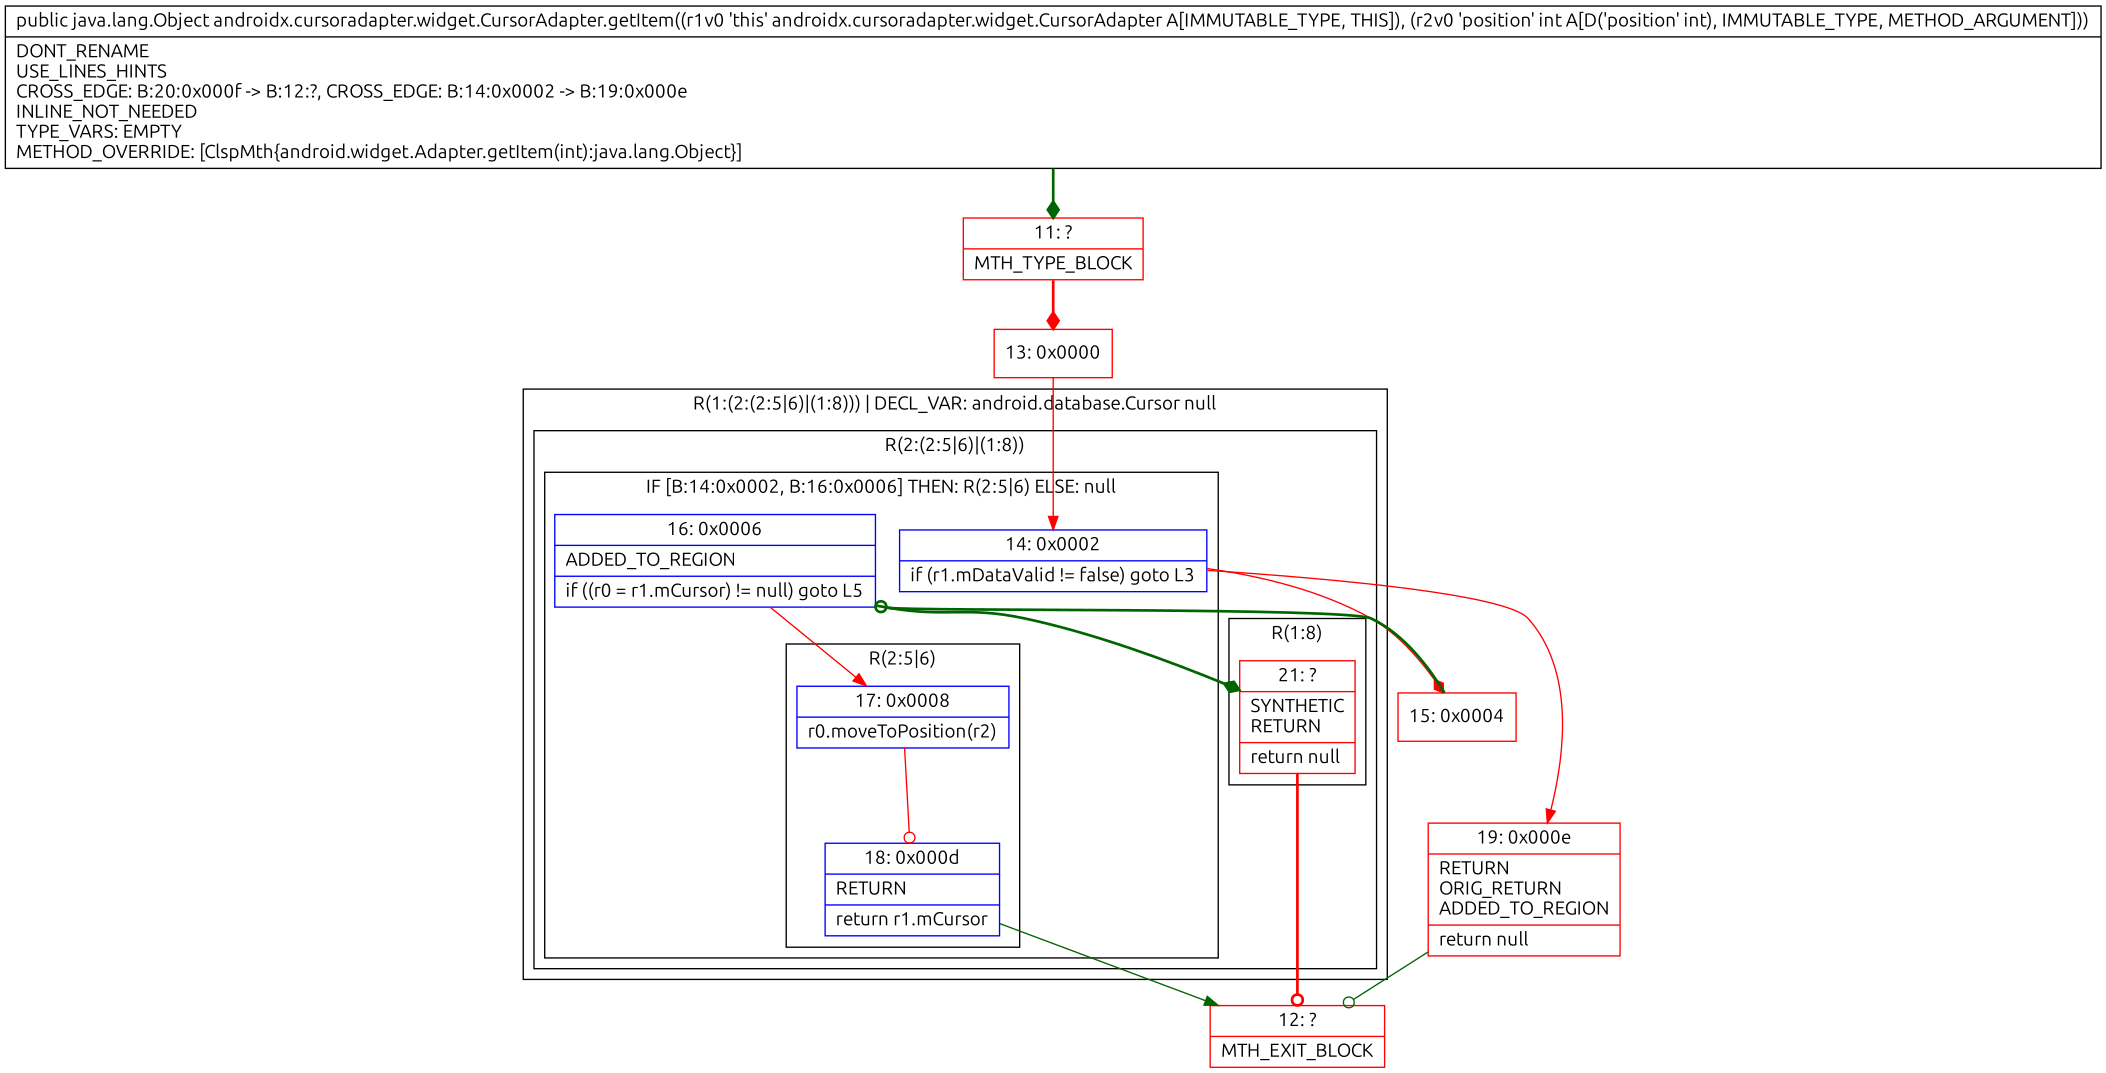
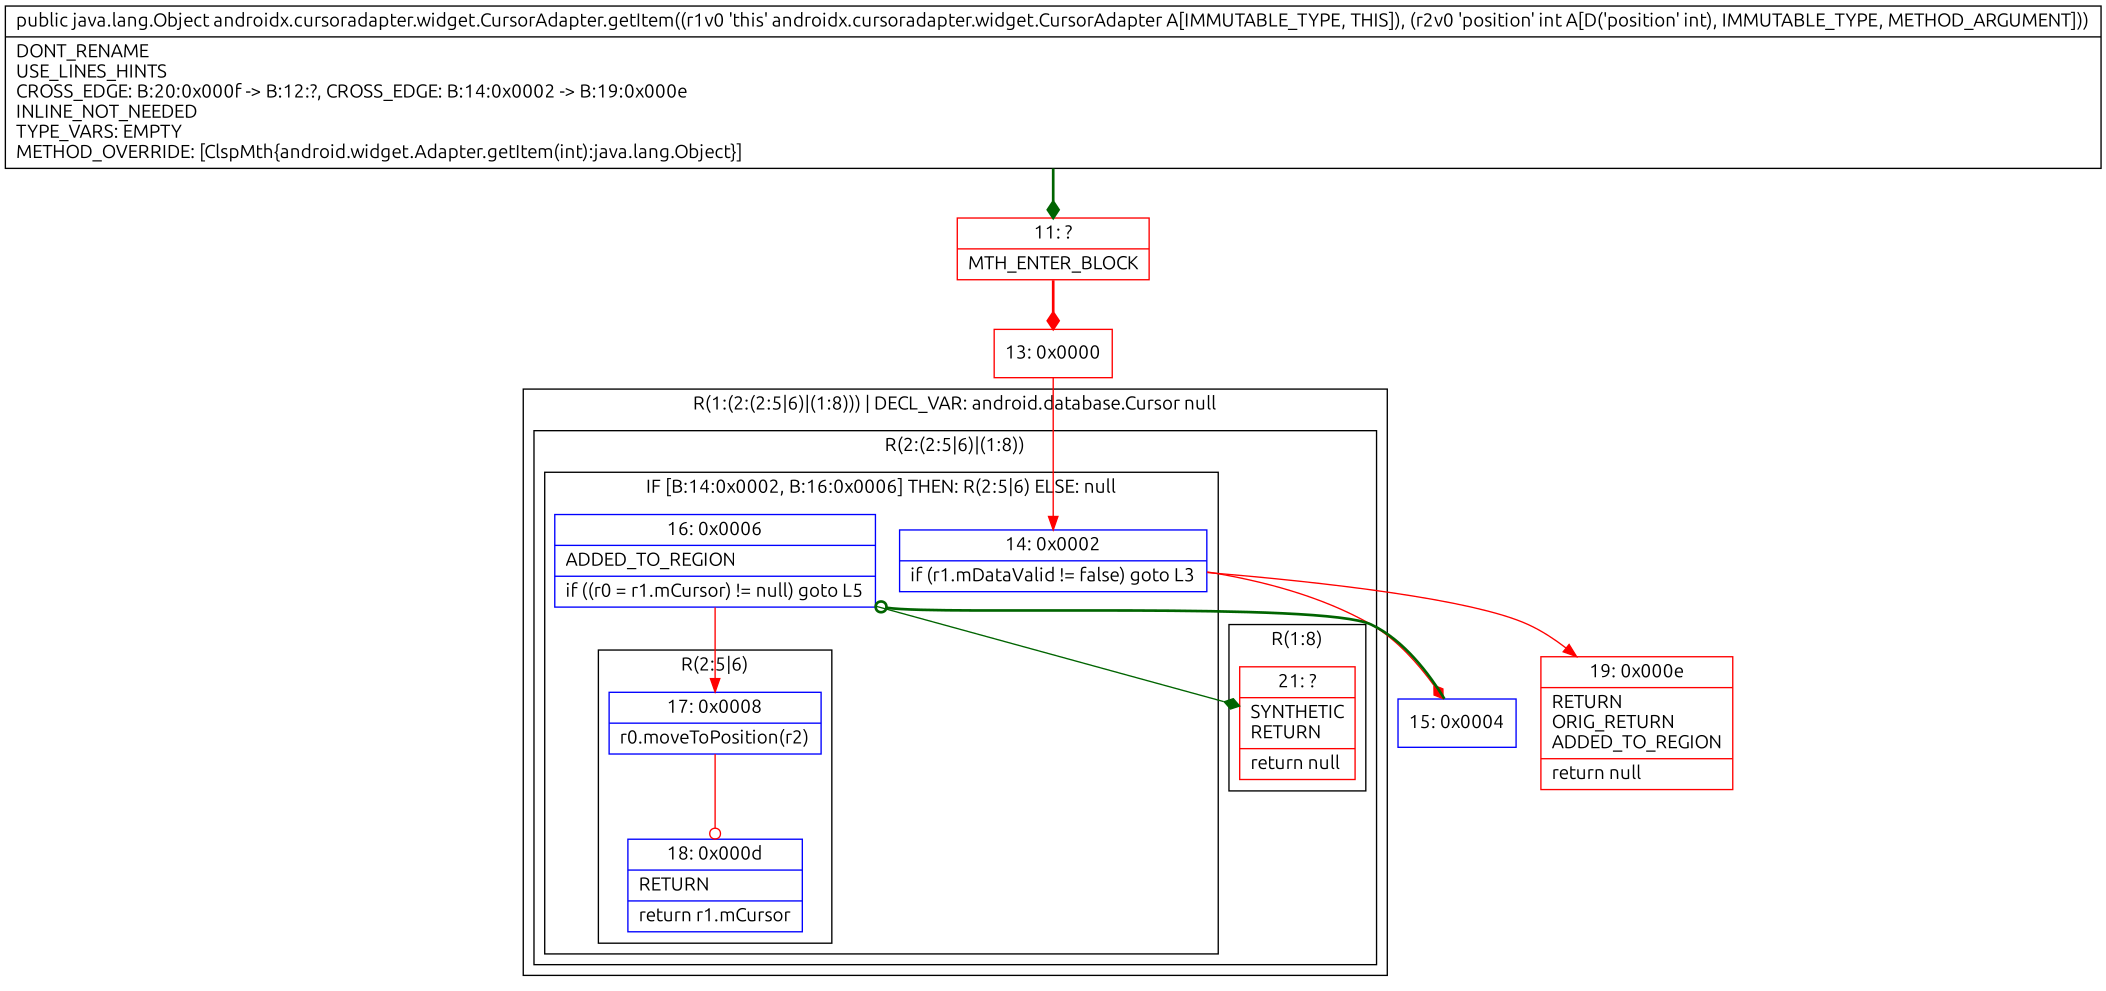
node "11: ?": text "MTH_TYPE_BLOCK" -> "MTH_ENTER_BLOCK"
edge "16: 0x0006" -> "21: ?": style bold -> solid
node "15: 0x0004": color red -> blue
node "12: ?": removed
